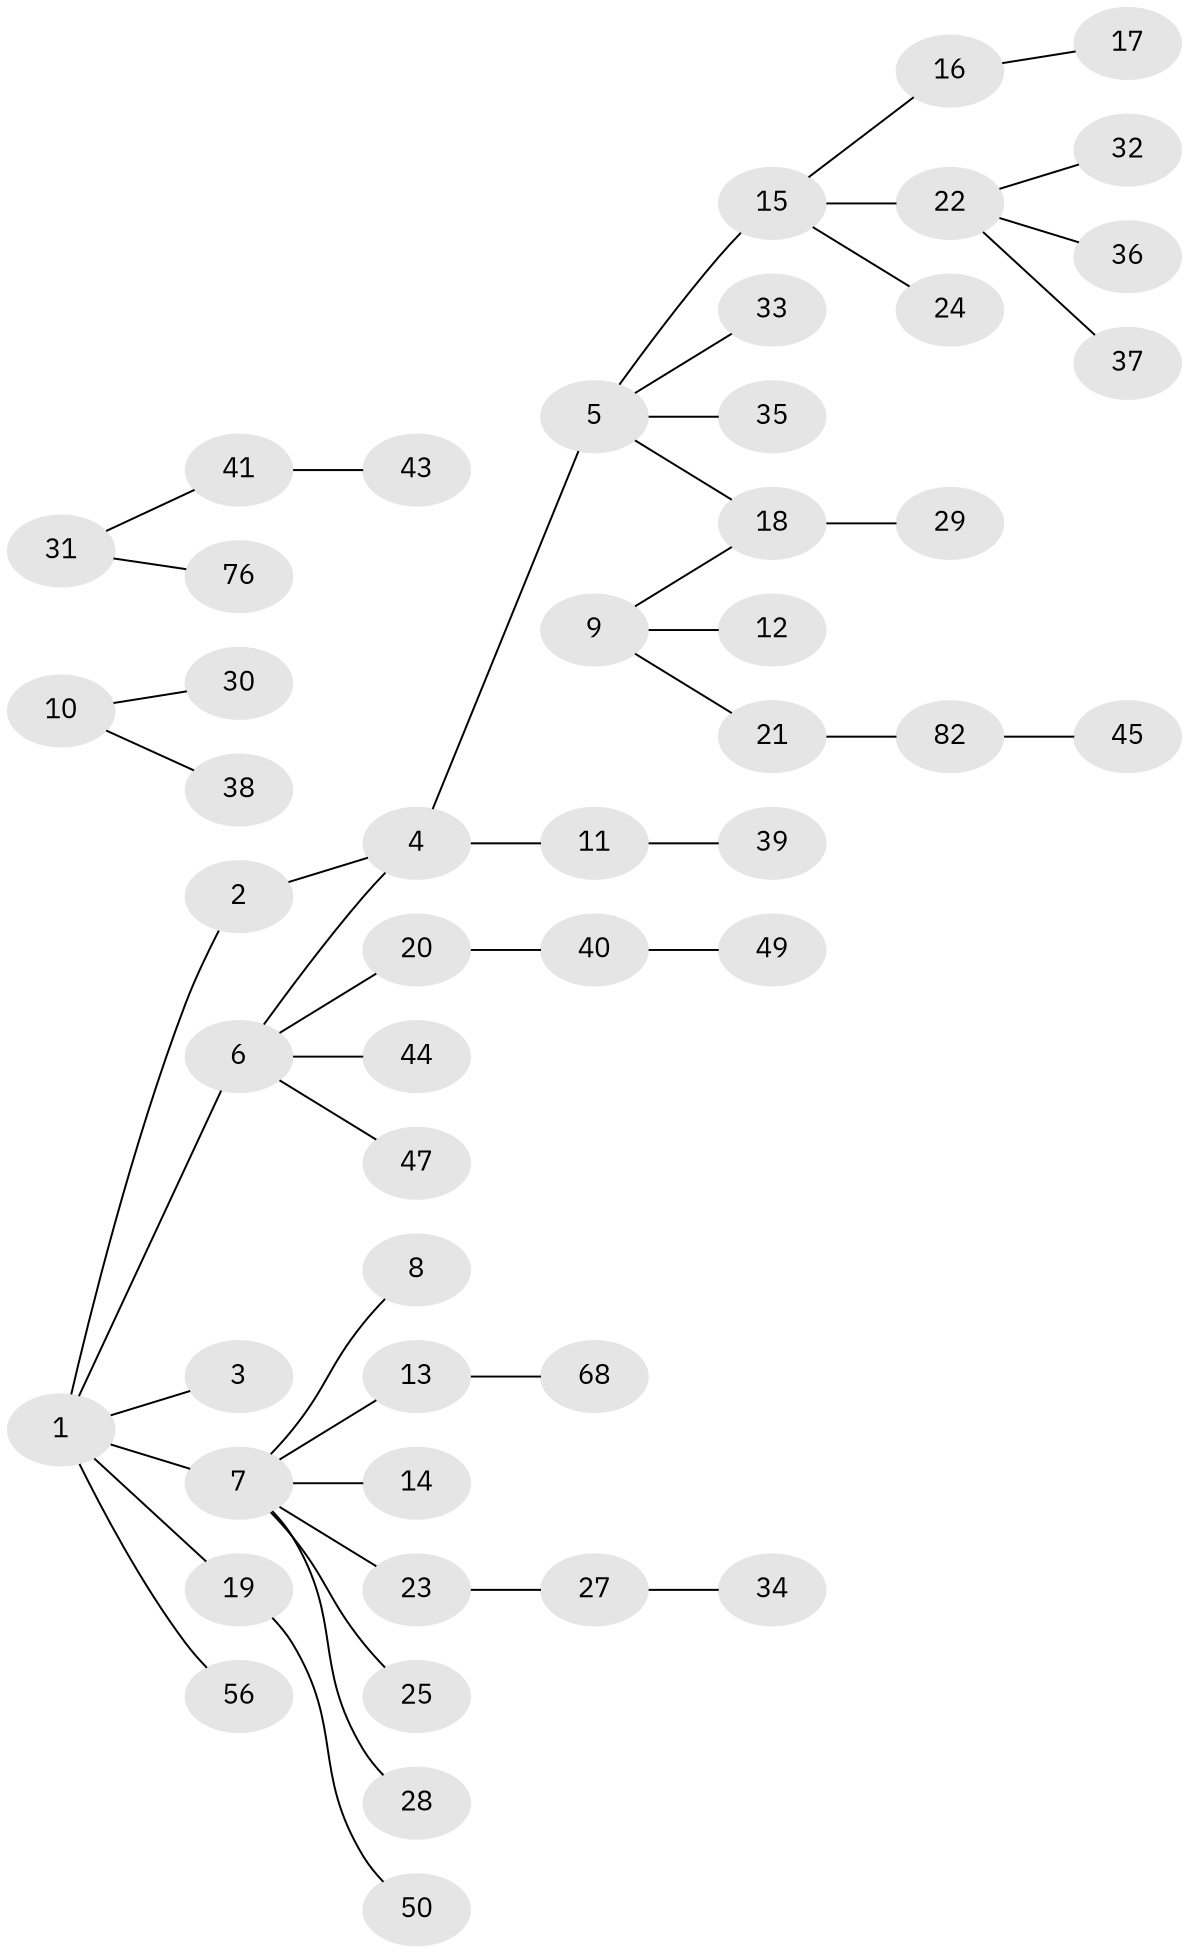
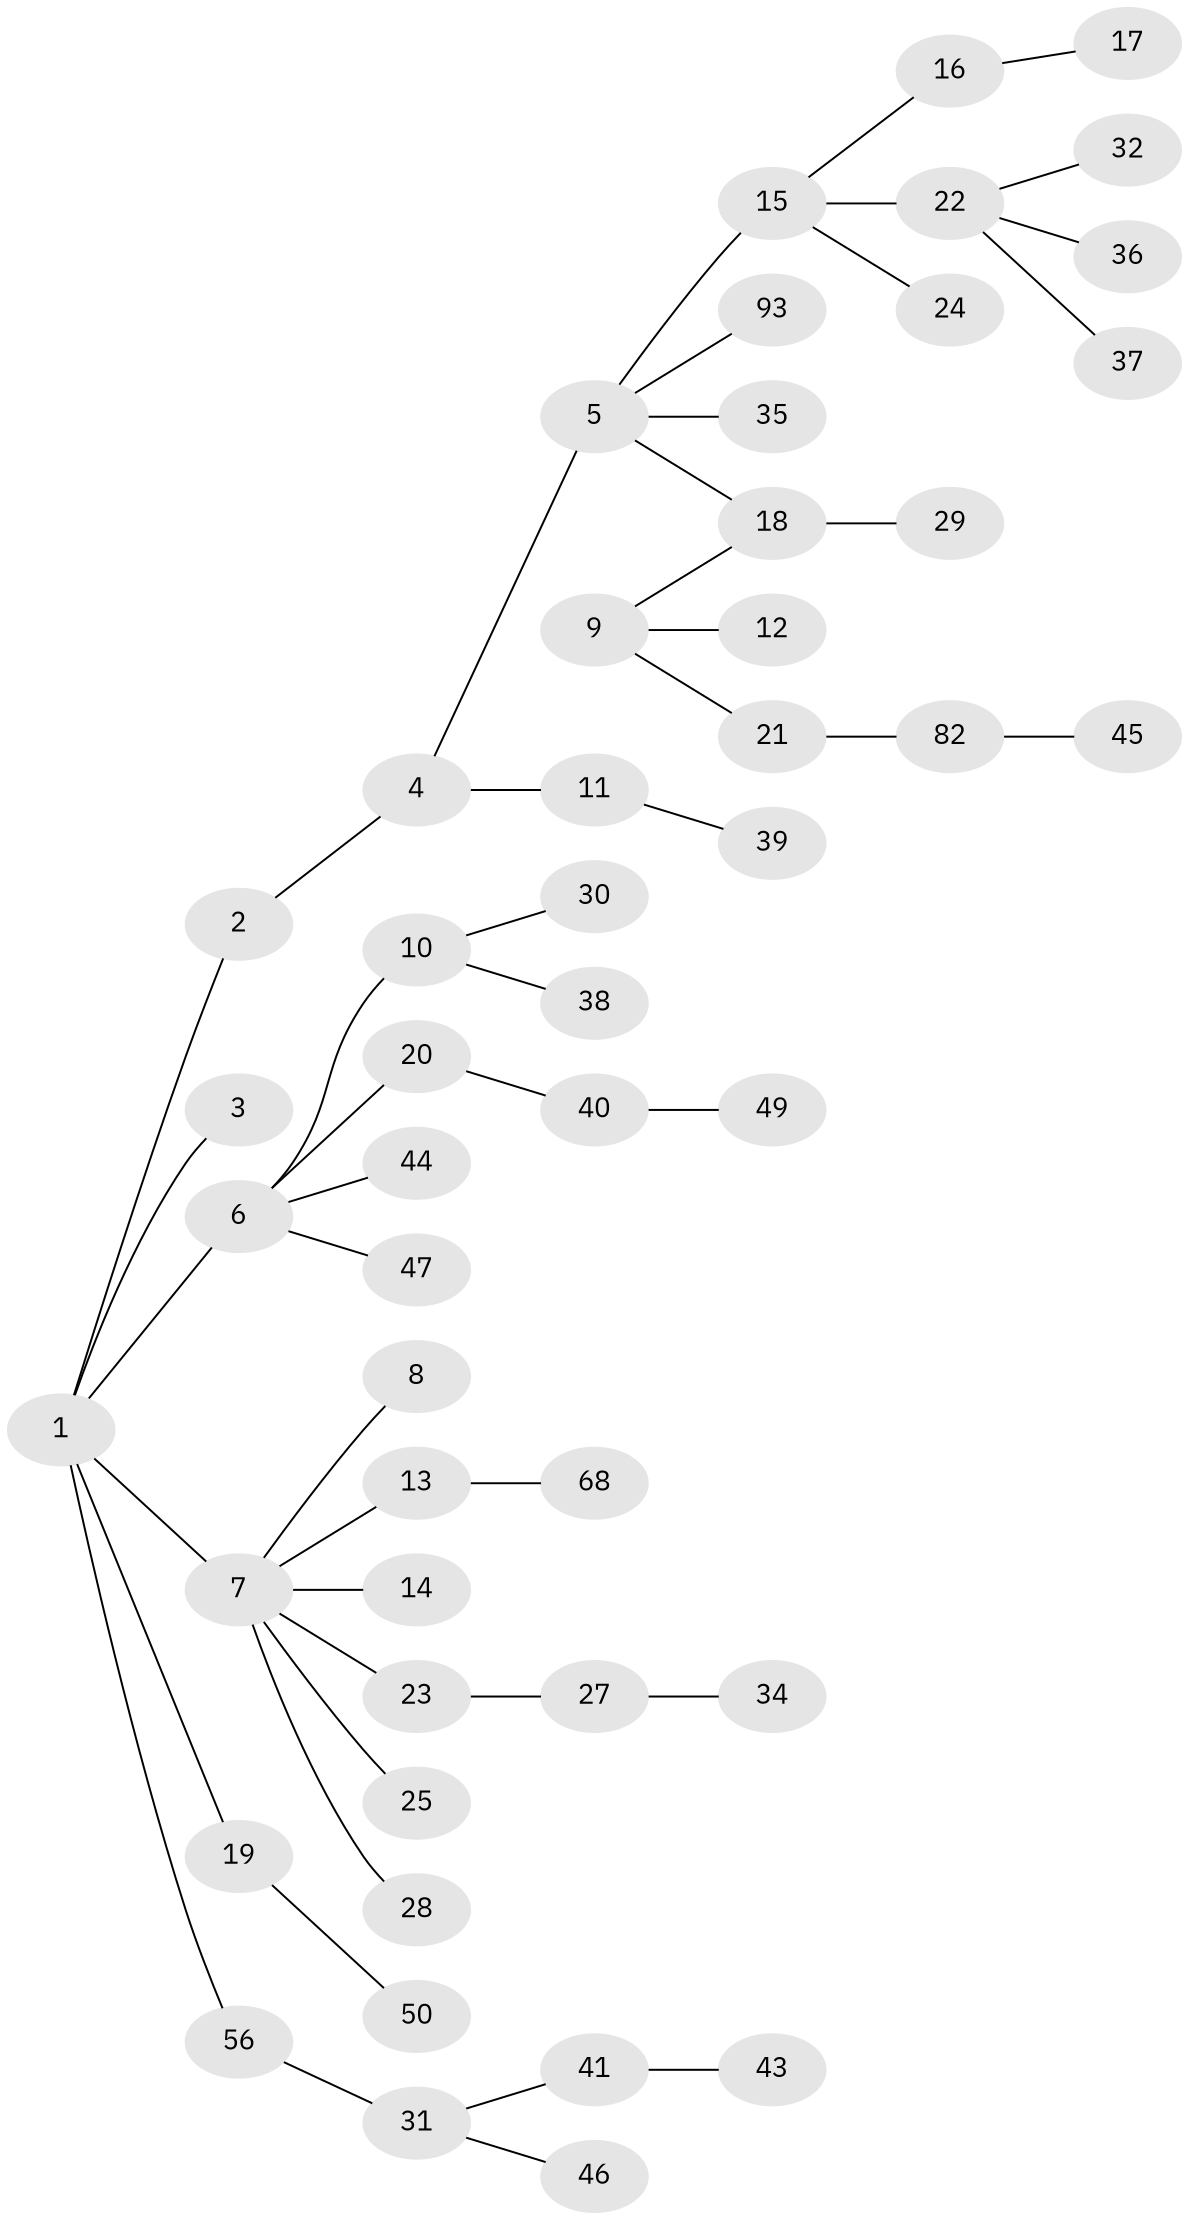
node "33": label "33" -> "93"
node "76": label "76" -> "46"
edge "4" -- "6": now "10" -- "6"
edge "56" -- "31": added
